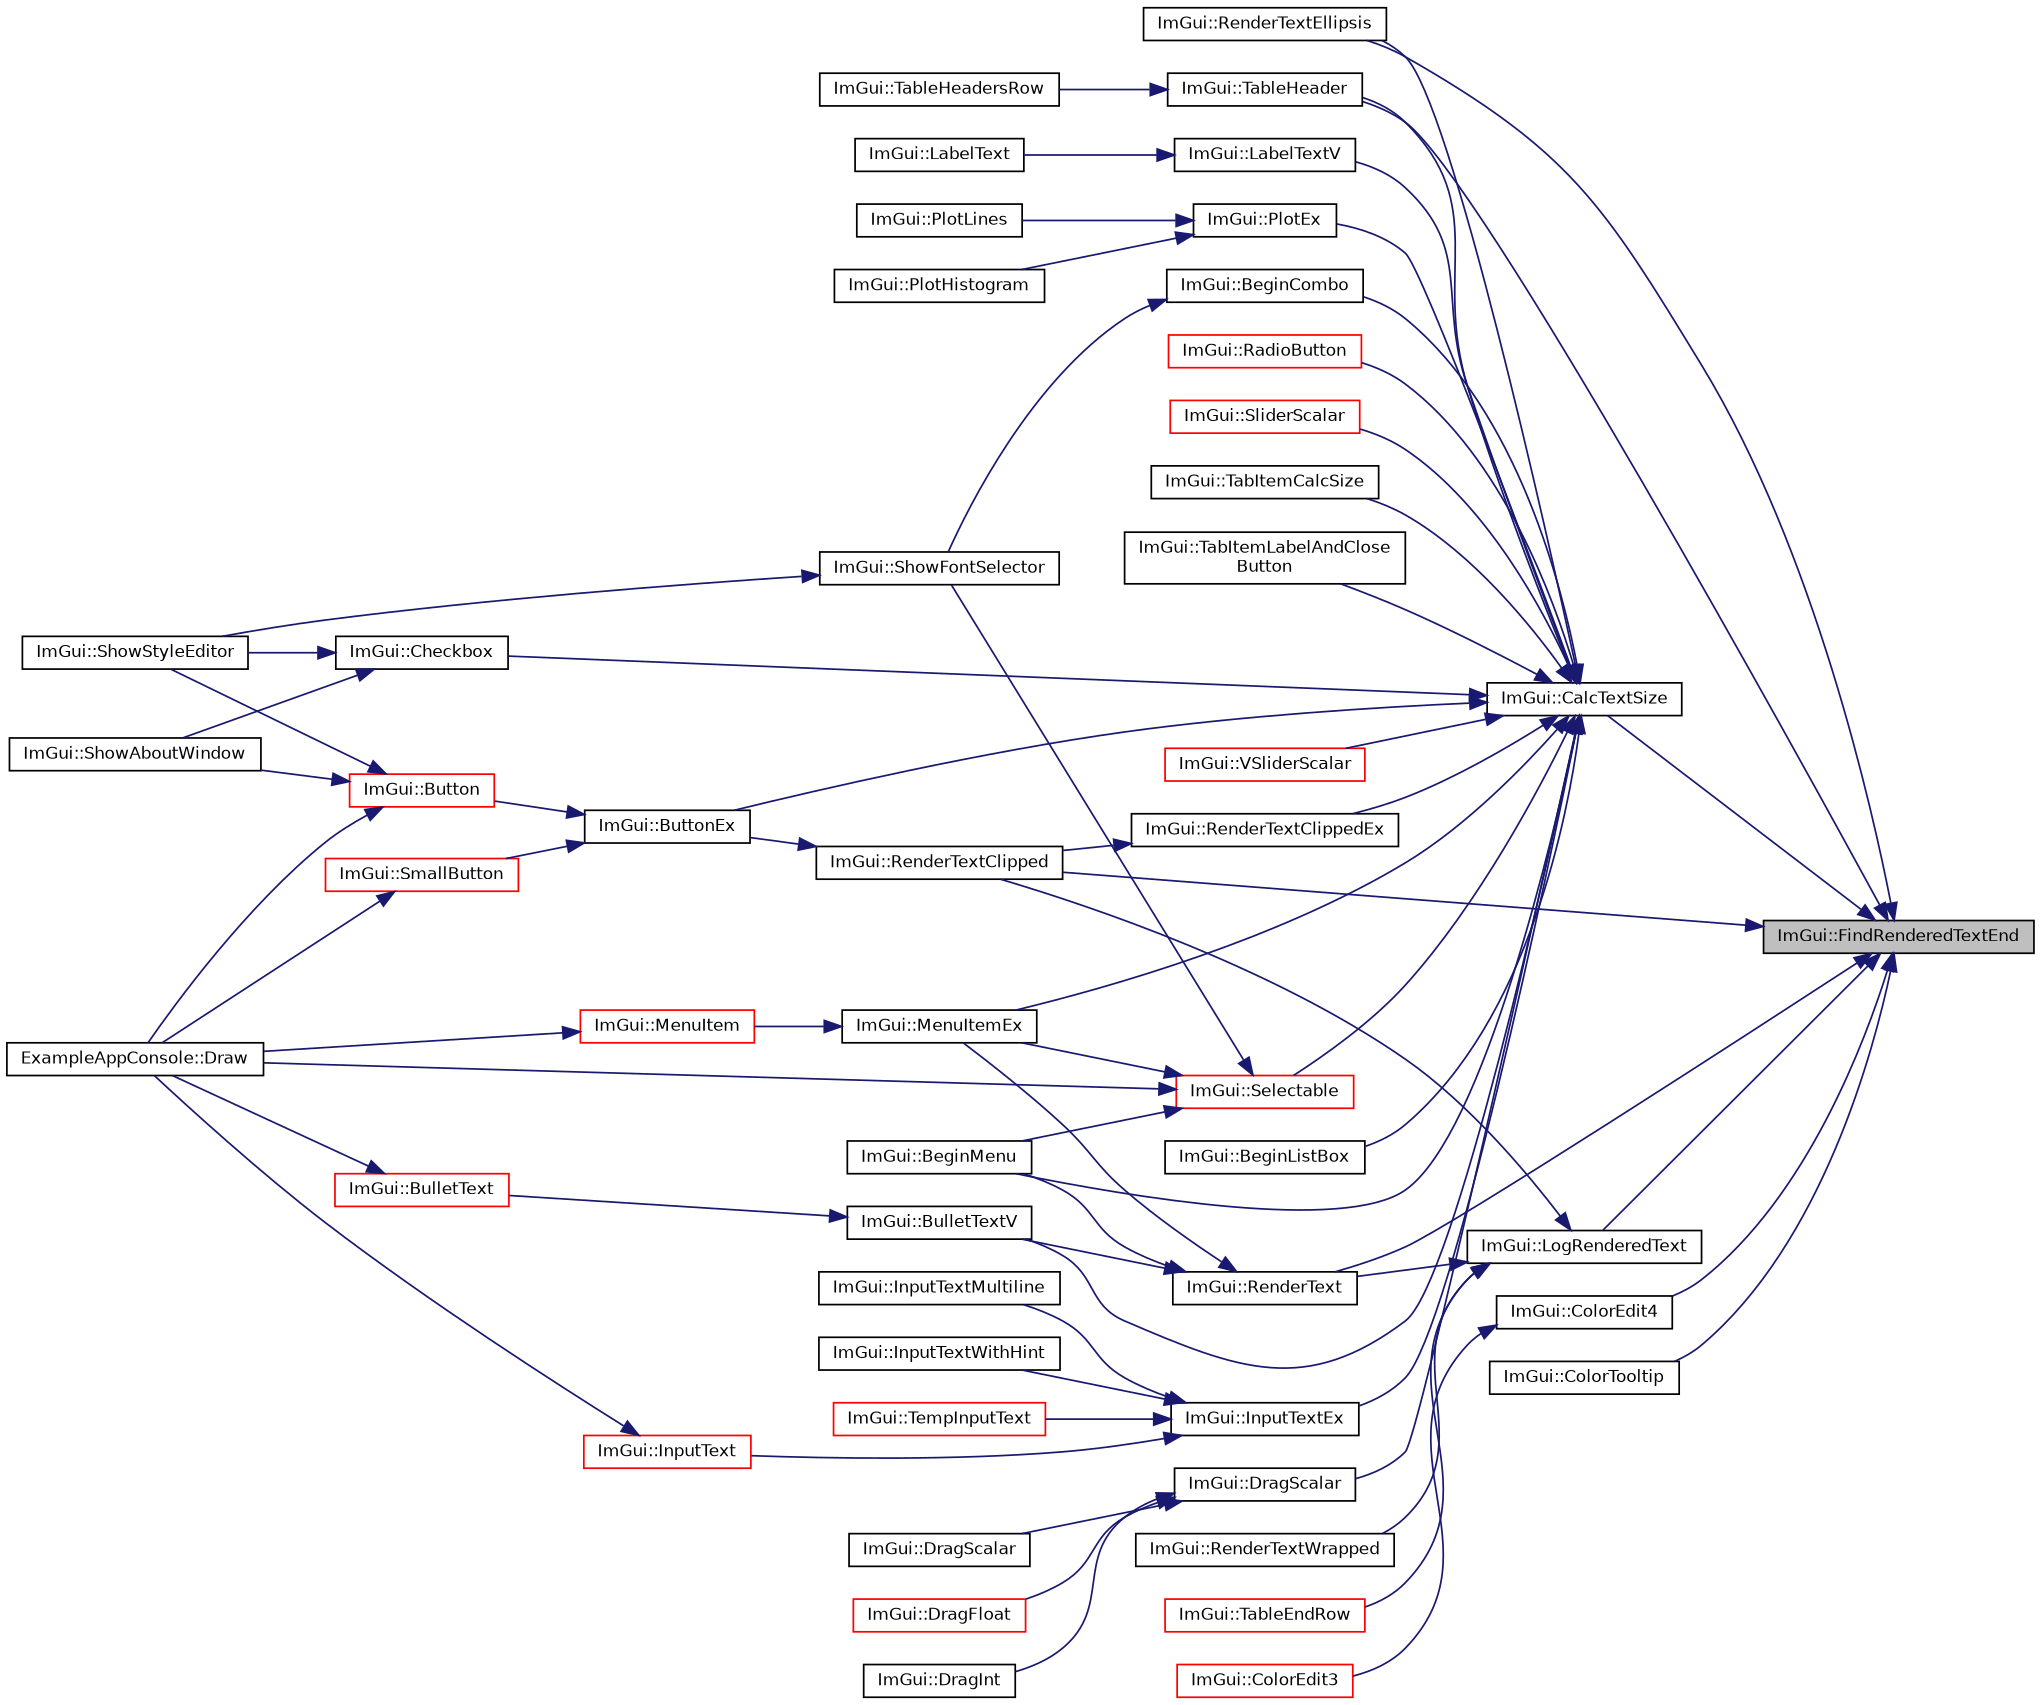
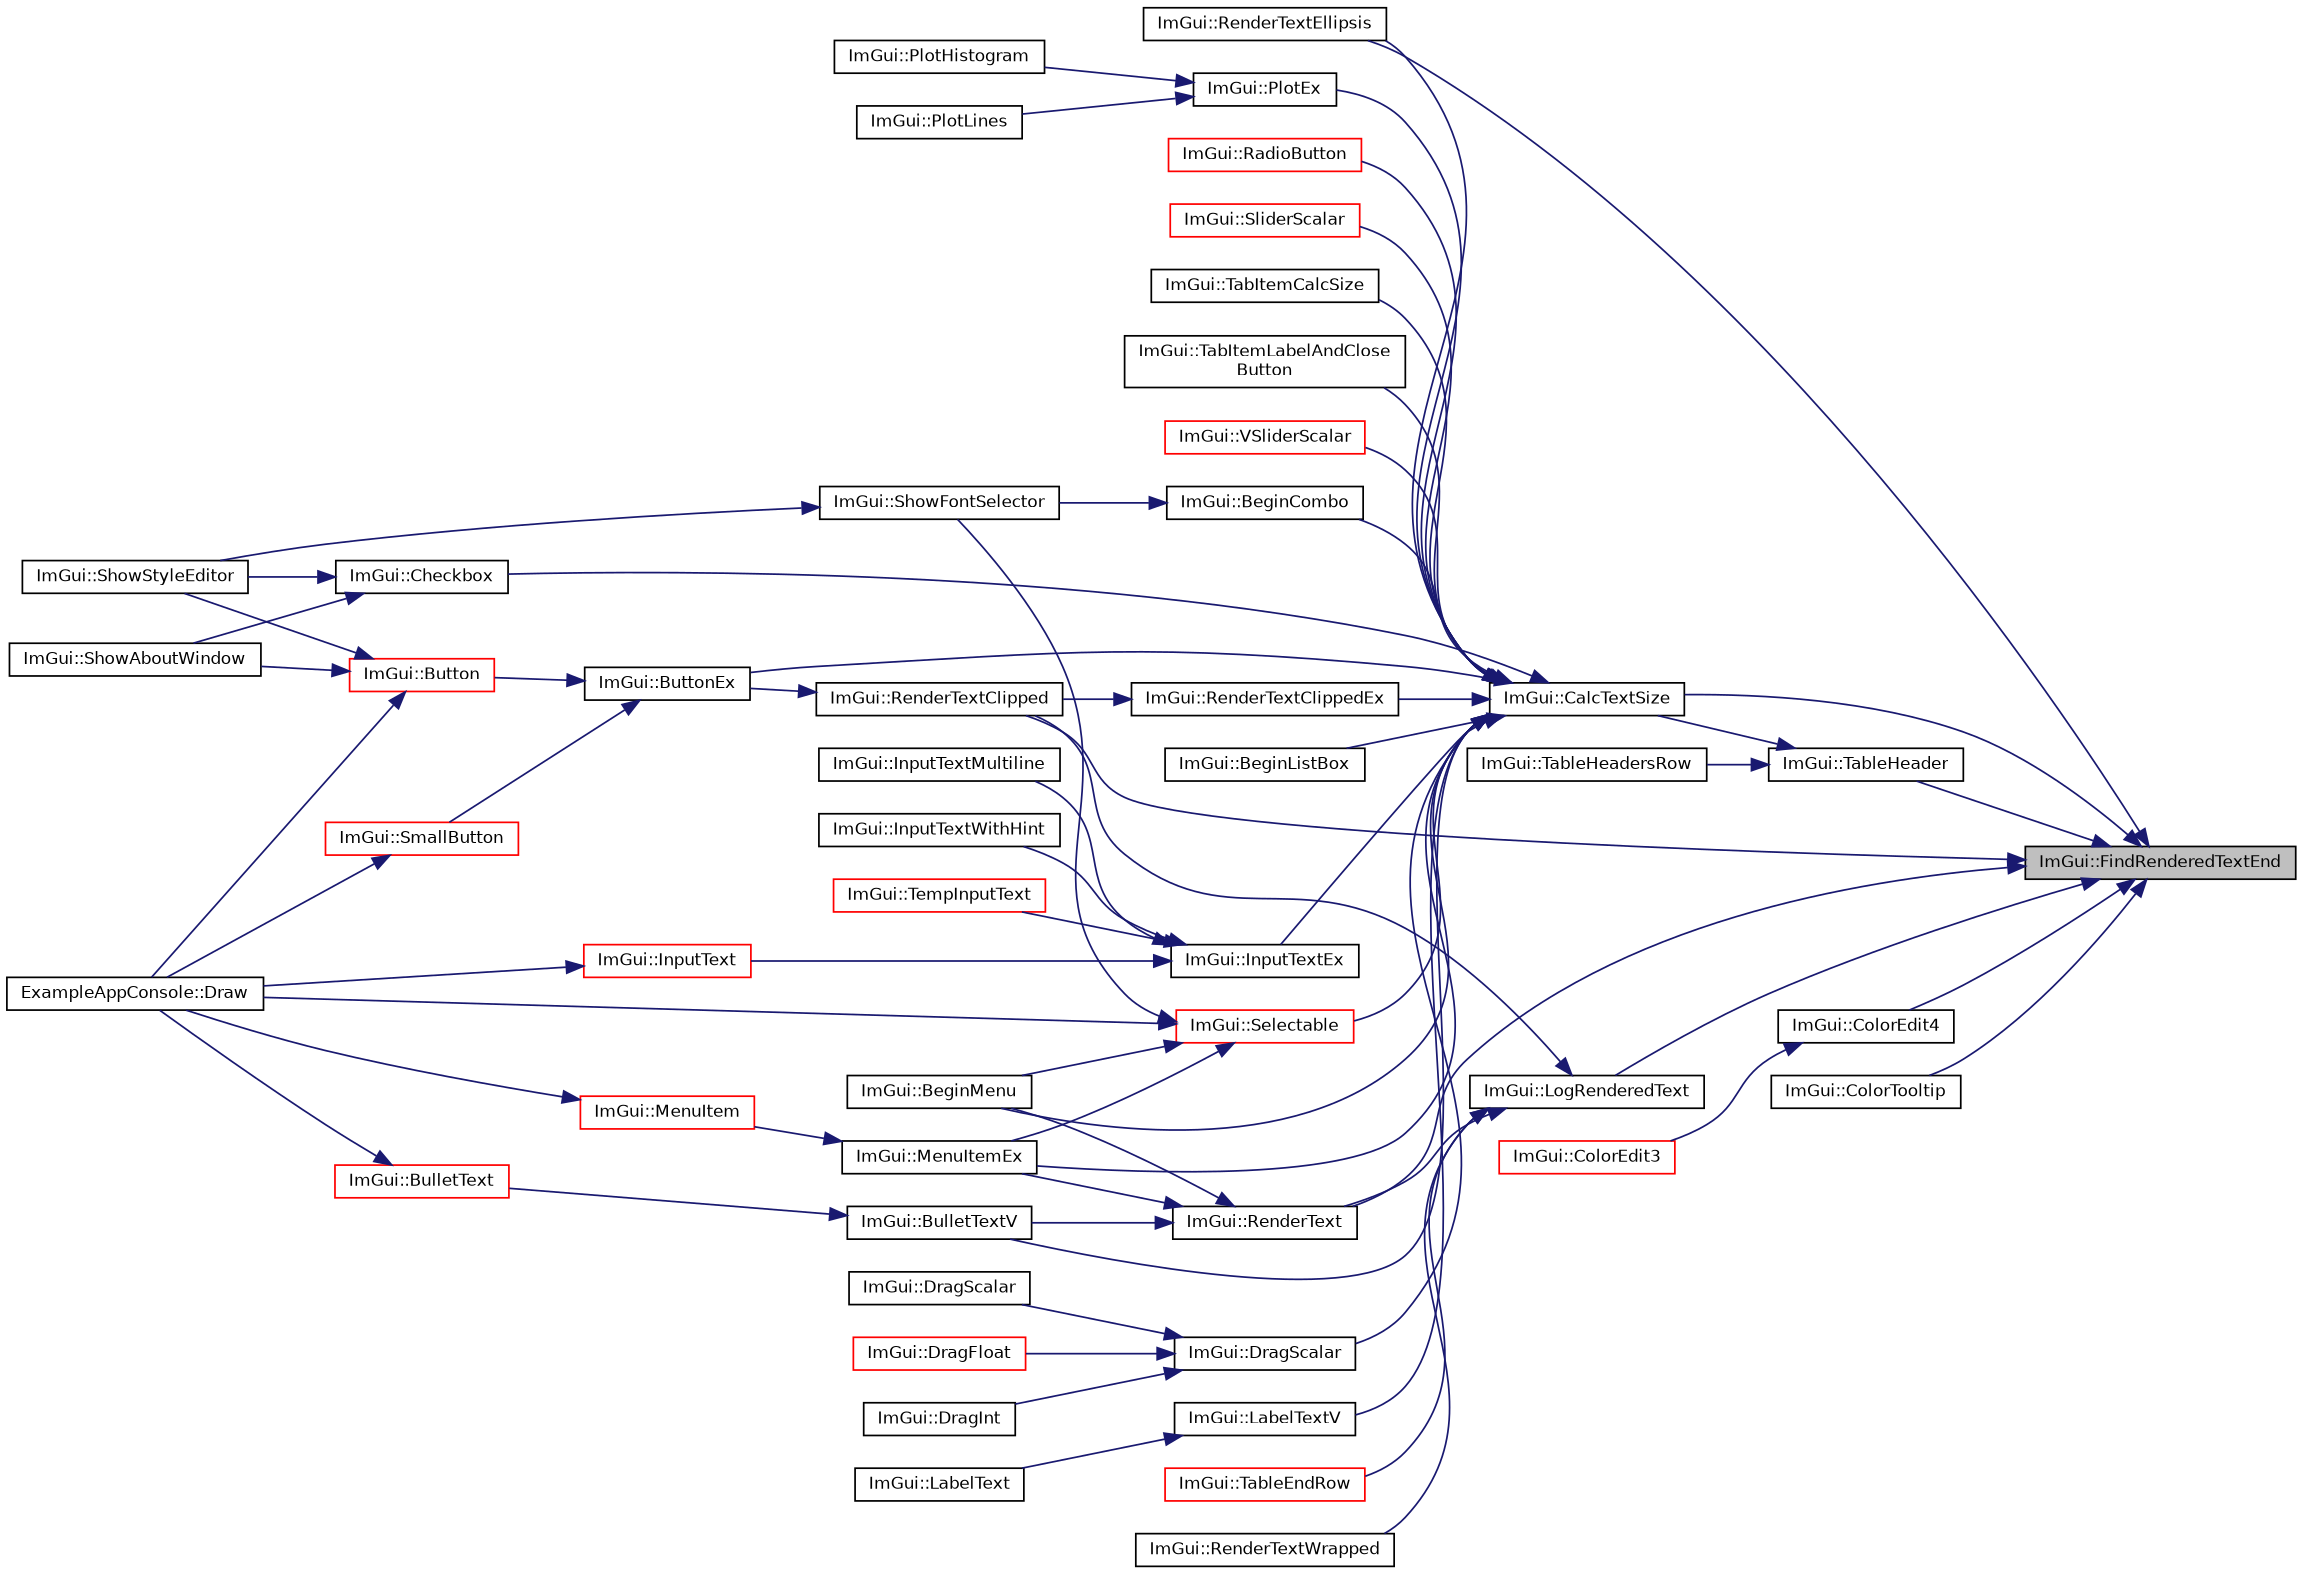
edge "ImGui::TableHeader" -> "ImGui::CalcTextSize": reversed
